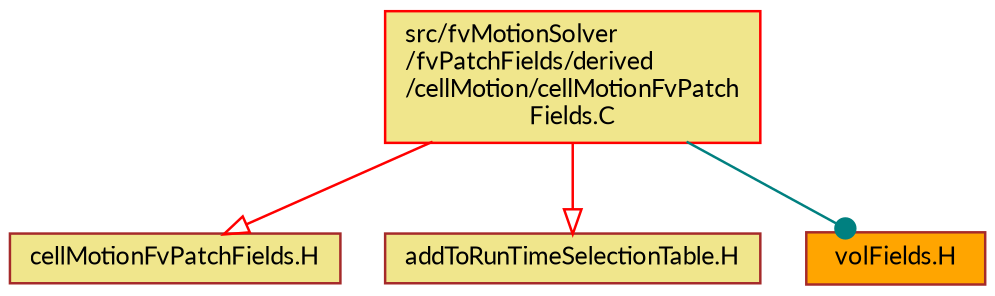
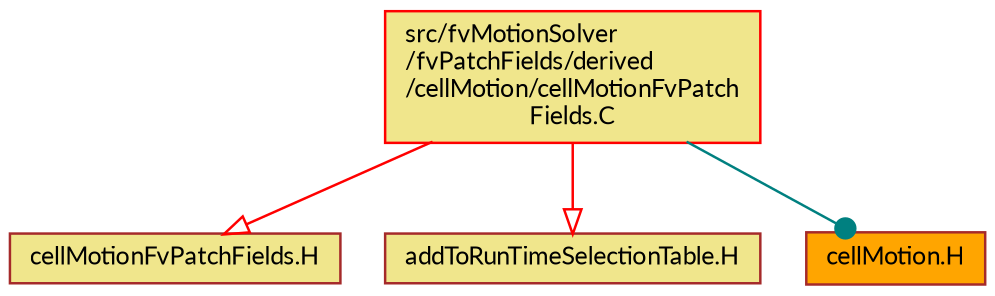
node "volFields.H": label "volFields.H" -> "cellMotion.H"
